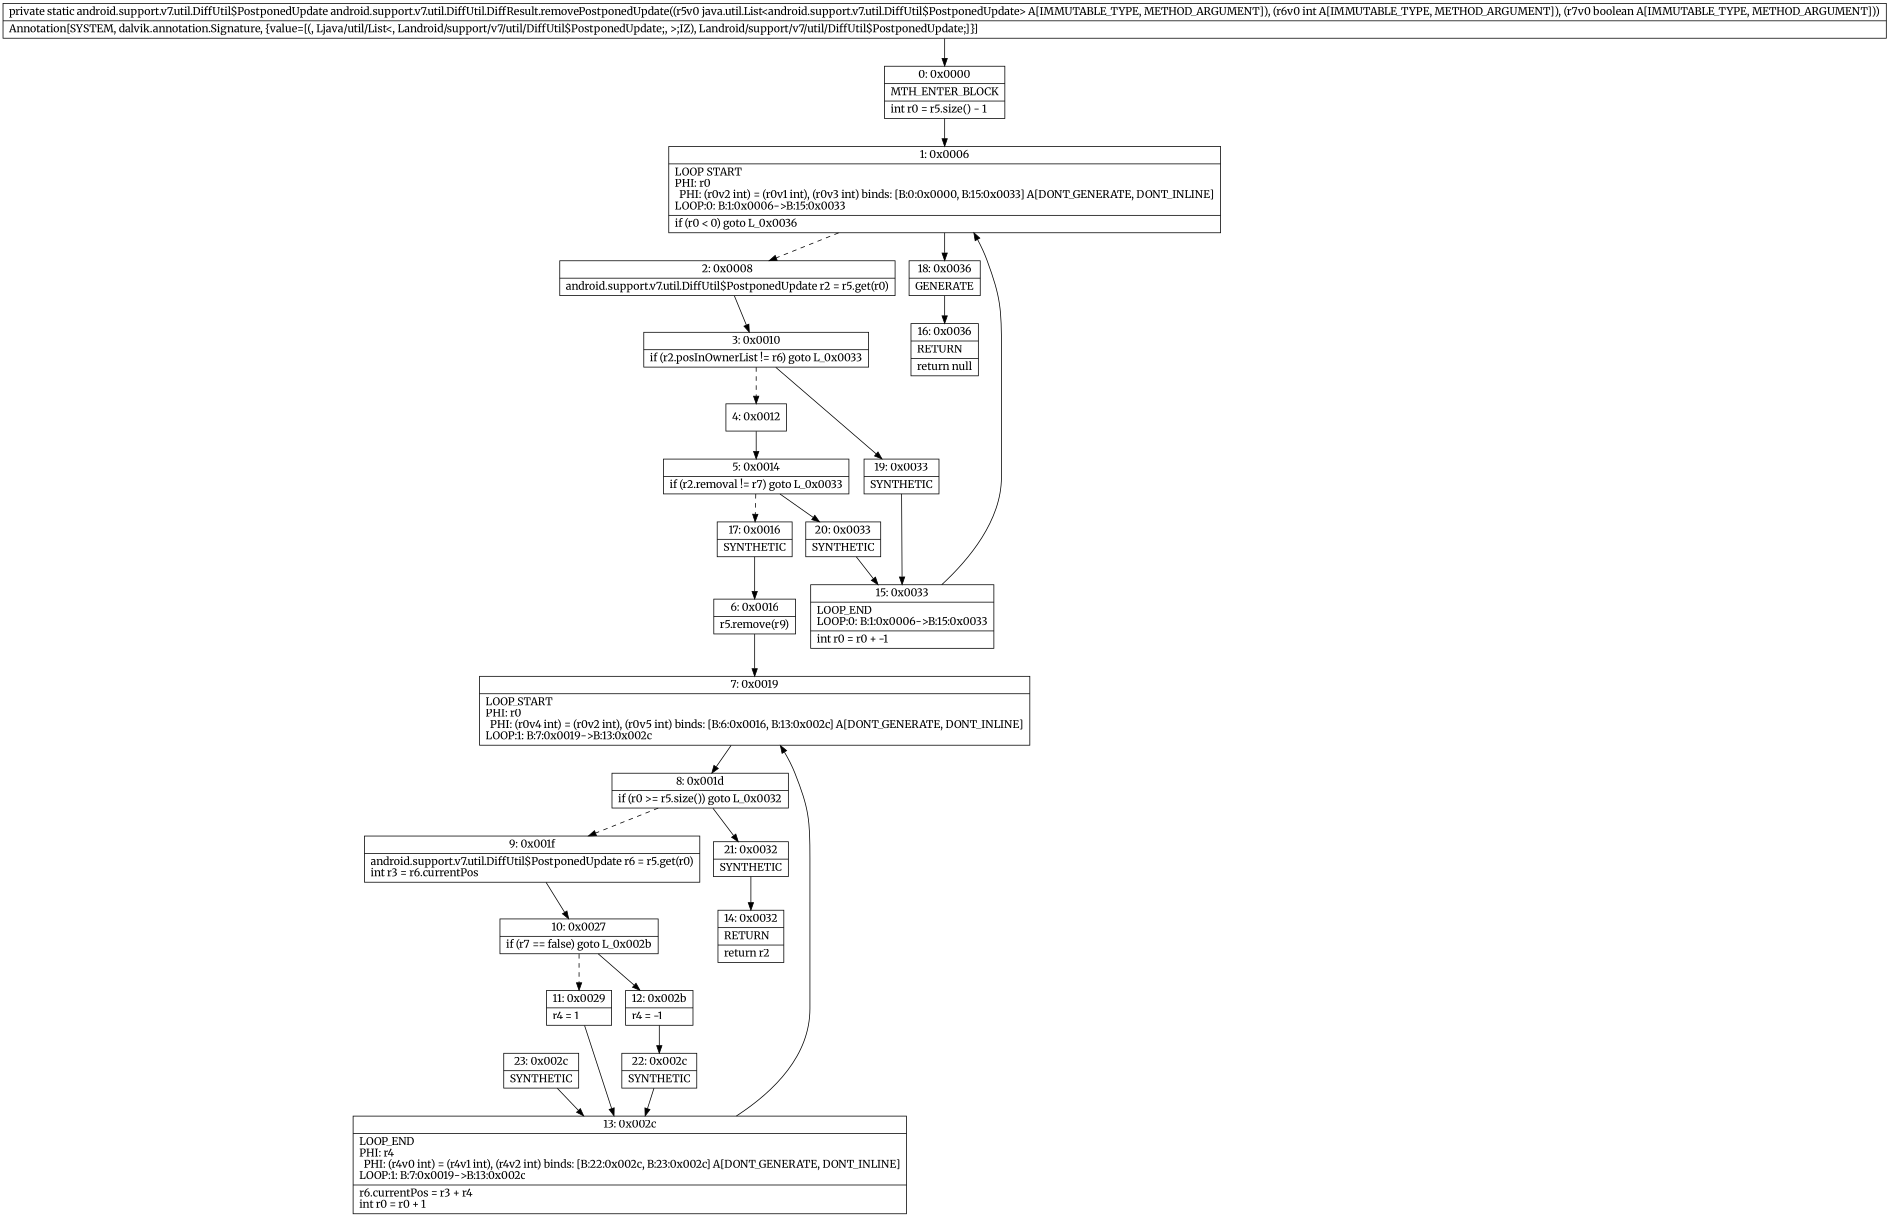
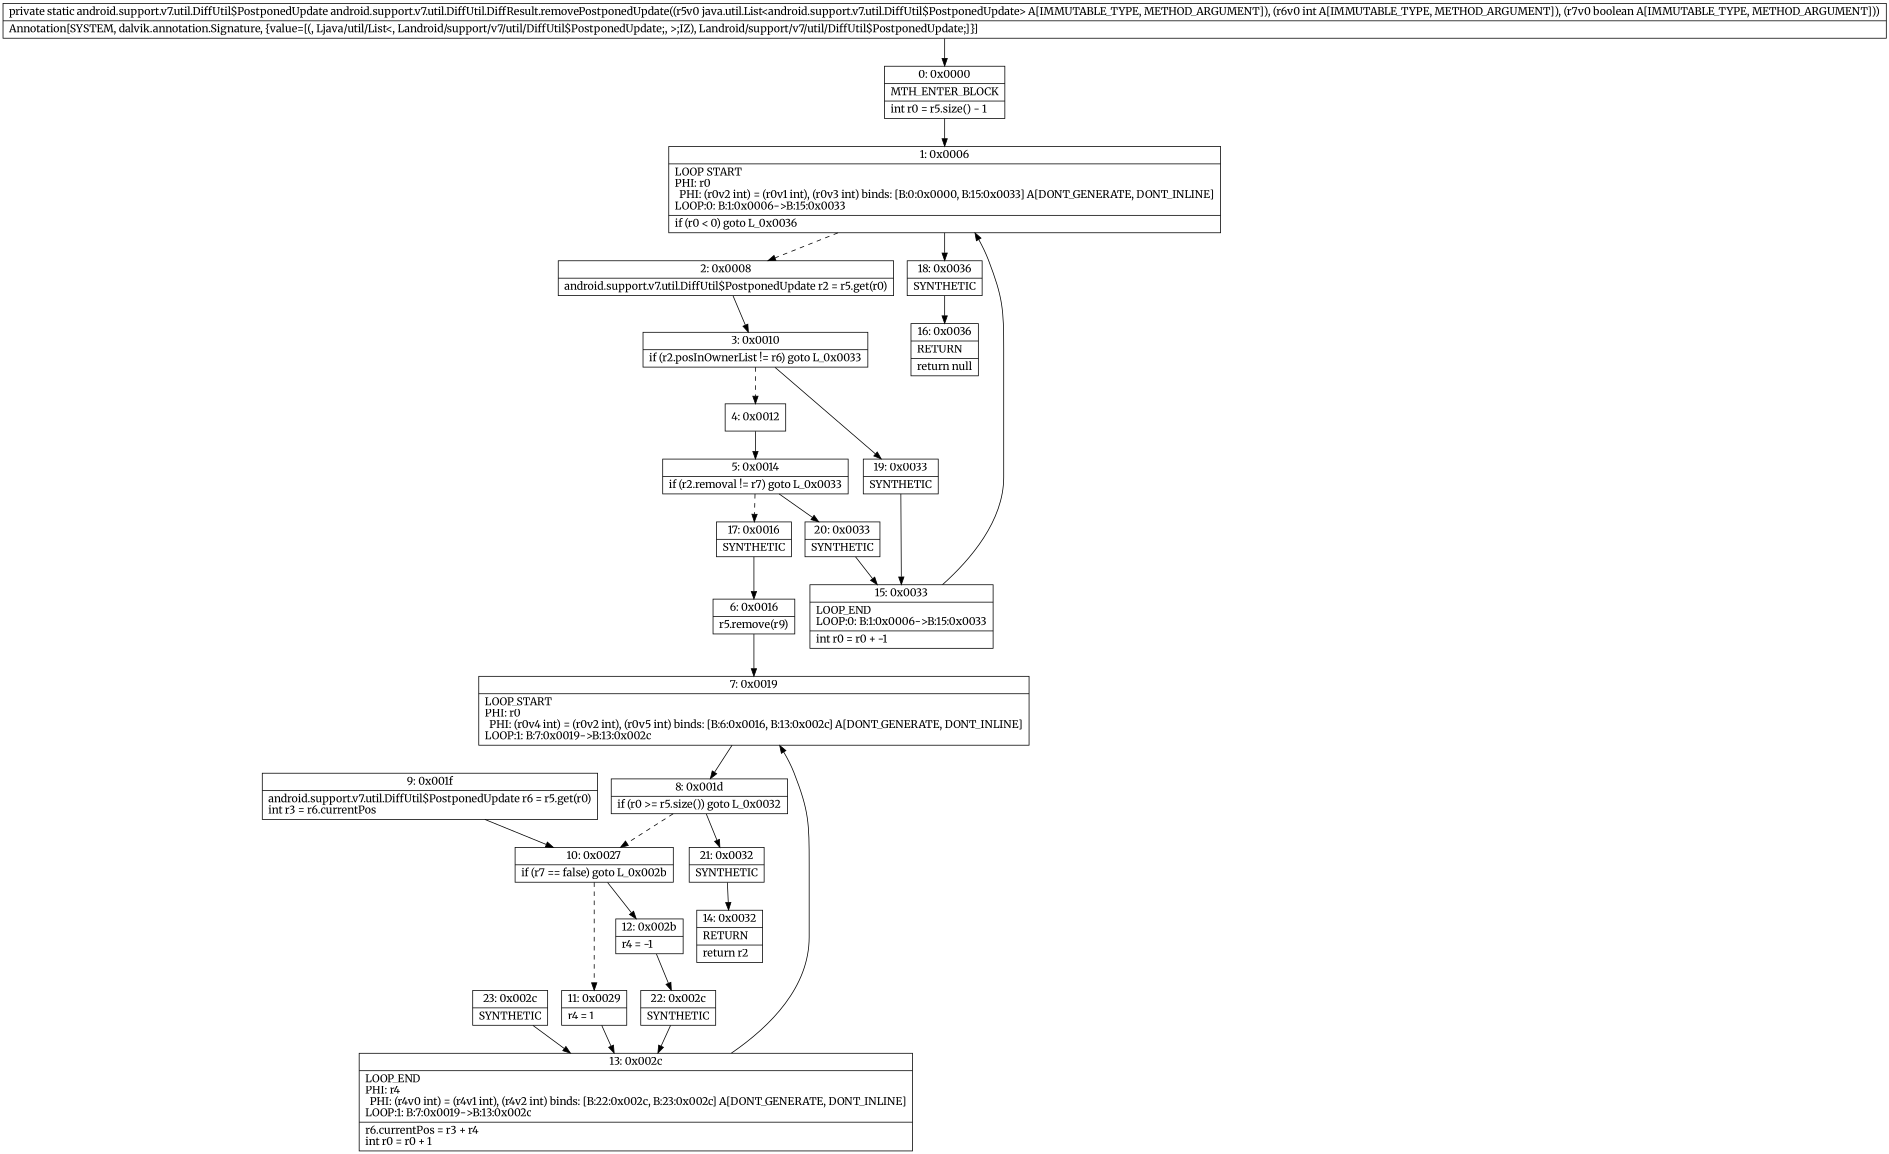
node "18: 0x0036": text "GENERATE" -> "SYNTHETIC"
edge "8: 0x001d" -> "9: 0x001f": now "8: 0x001d" -> "10: 0x0027"
